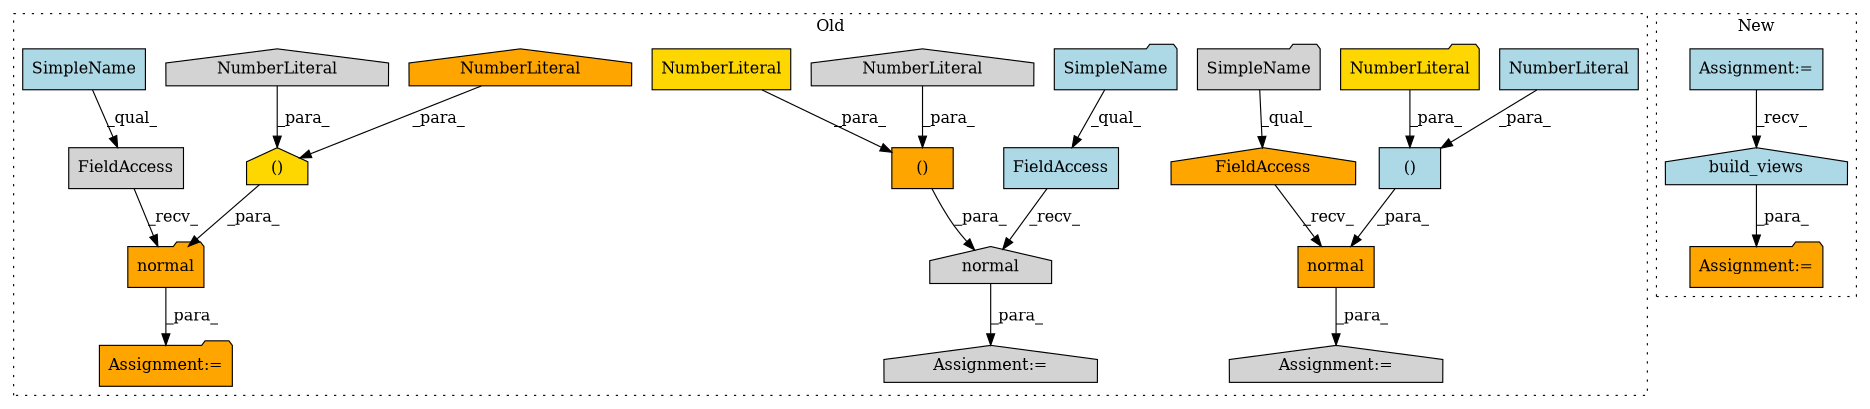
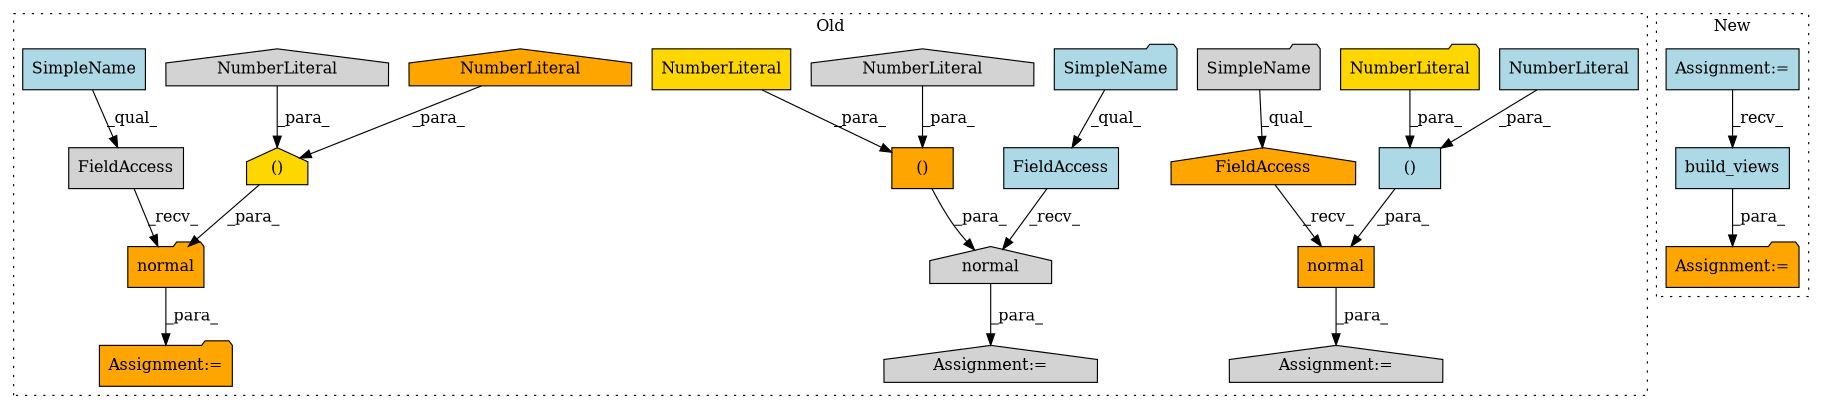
node "build_views": shape house -> box
